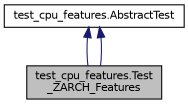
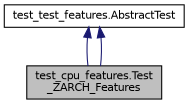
node "test_cpu_features.AbstractTest": label "test_cpu_features.AbstractTest" -> "test_test_features.AbstractTest"
